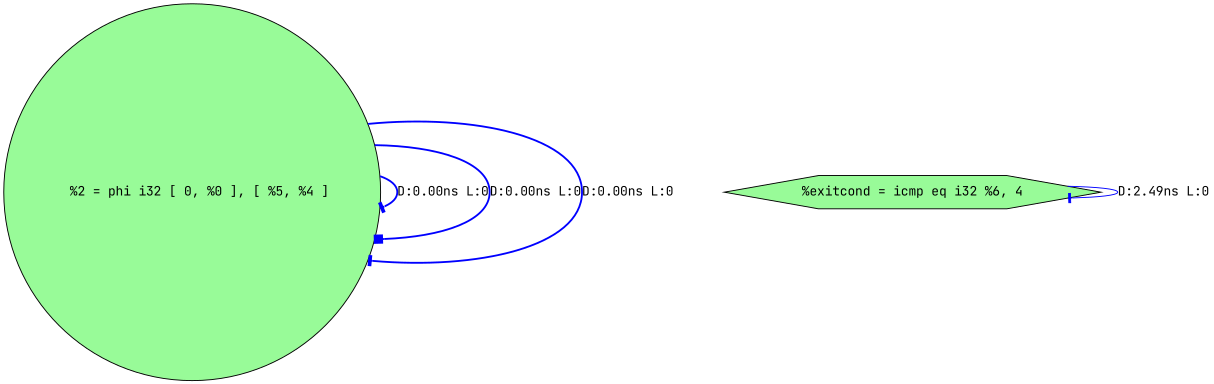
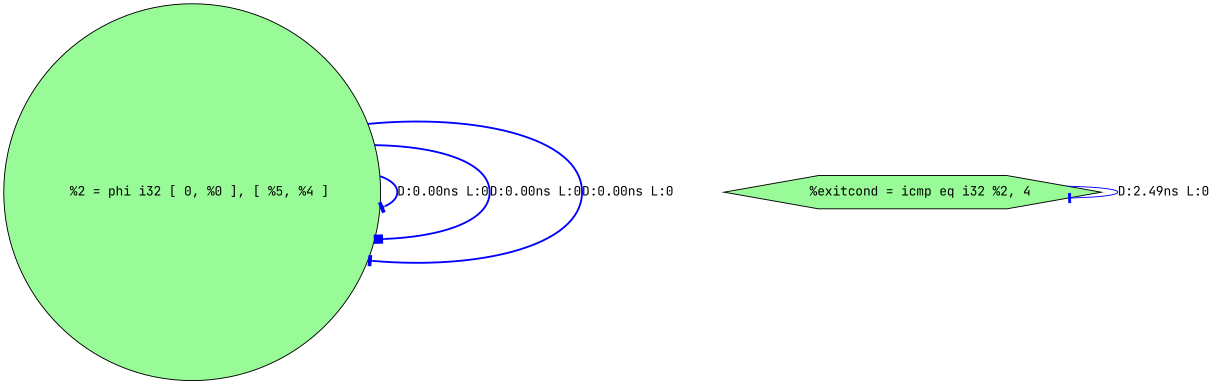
node "%exitcond = icmp eq i32 %6, 4": label "%exitcond = icmp eq i32 %6, 4" -> "%exitcond = icmp eq i32 %2, 4"
